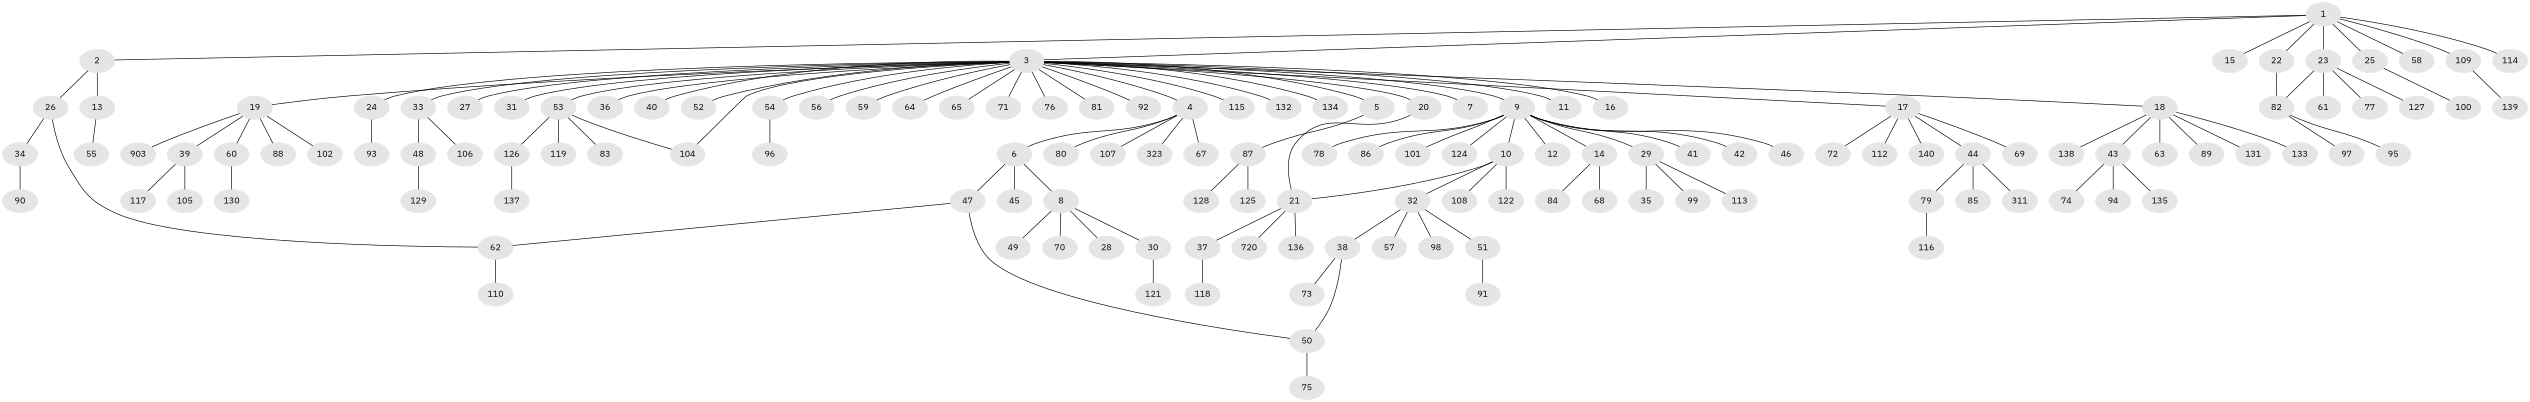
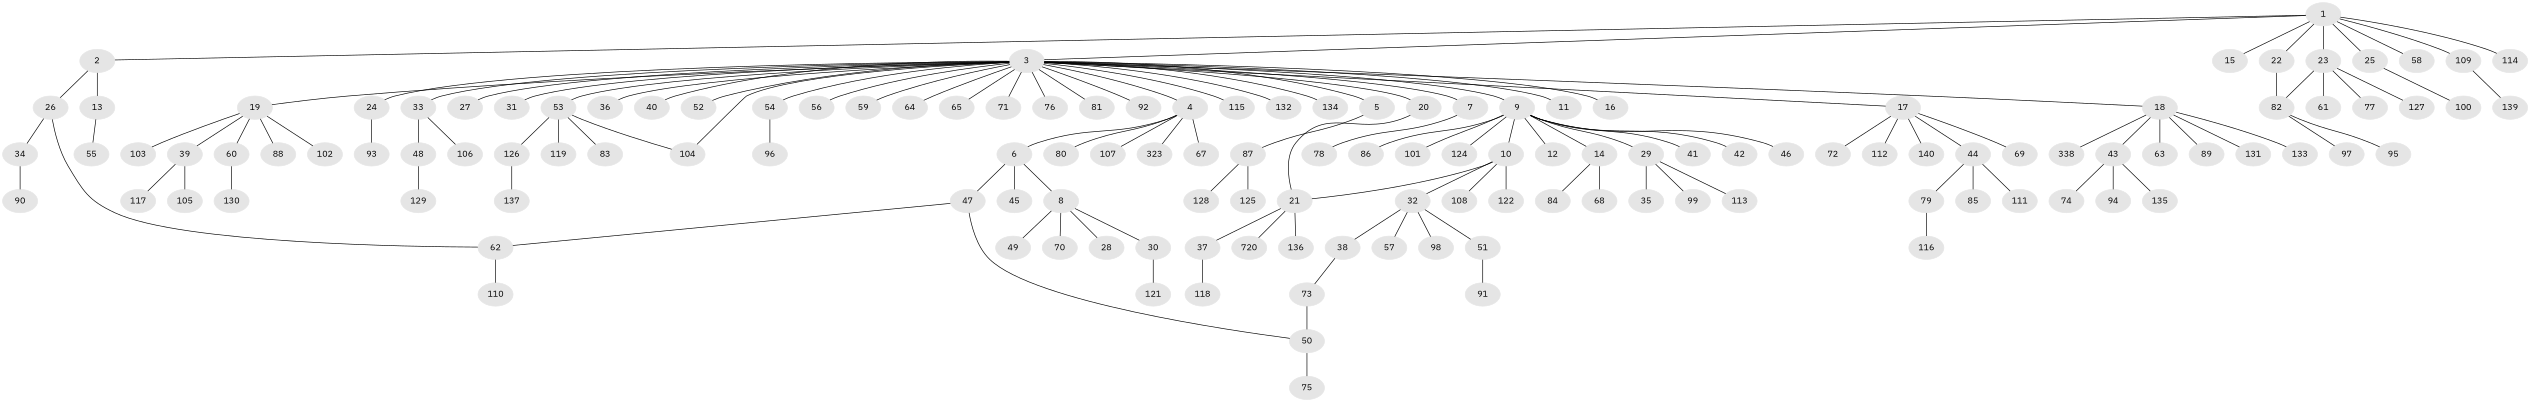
edge "9" -- "78": now "7" -- "78"
node "903": label "903" -> "103"
node "138": label "138" -> "338"
node "311": label "311" -> "111"
edge "38" -- "50": now "73" -- "50"
